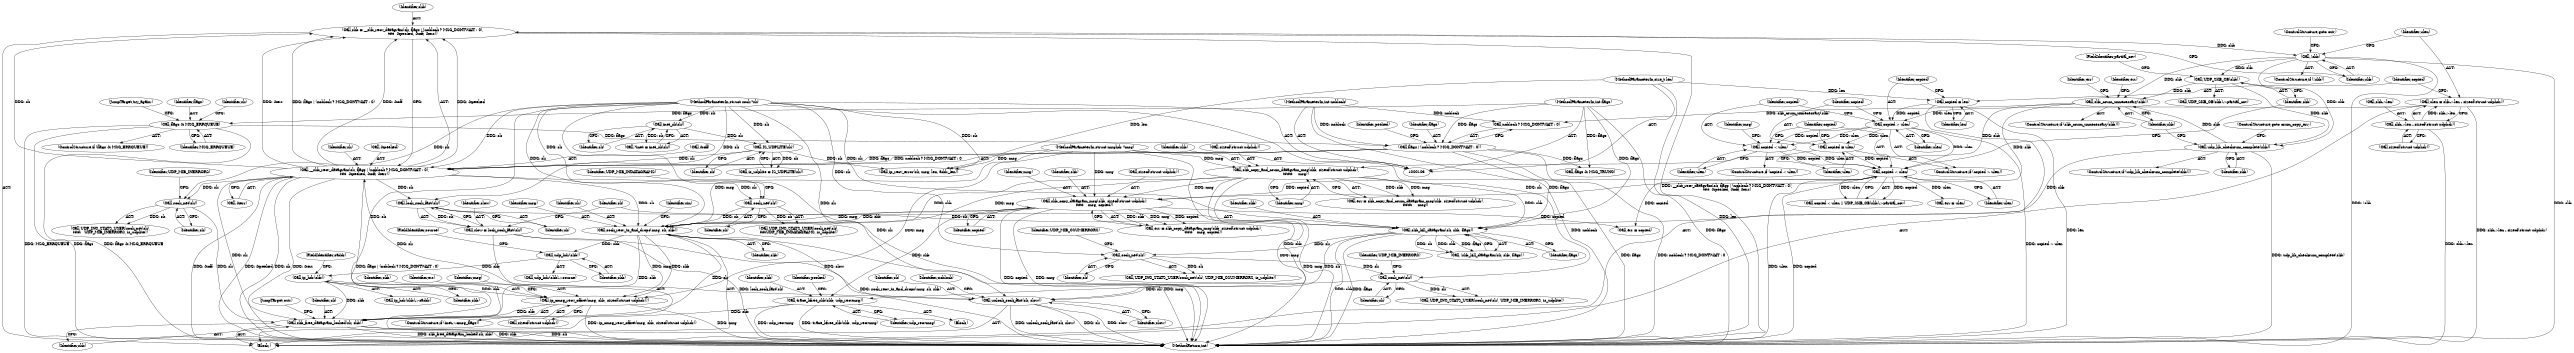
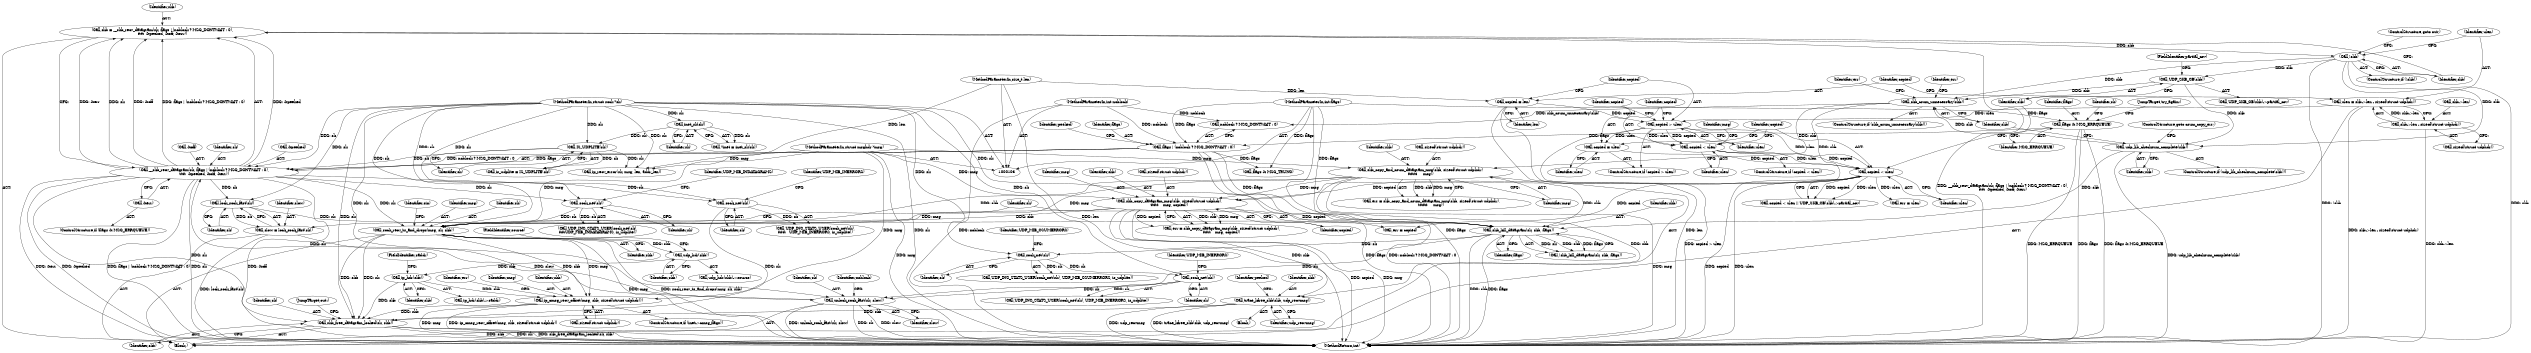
edge "(Call,flags & MSG_ERRQUEUE)" -> "(ControlStructure,if (flags & MSG_ERRQUEUE))": now "(Call,&err)" -> "(ControlStructure,if (flags & MSG_ERRQUEUE))"
